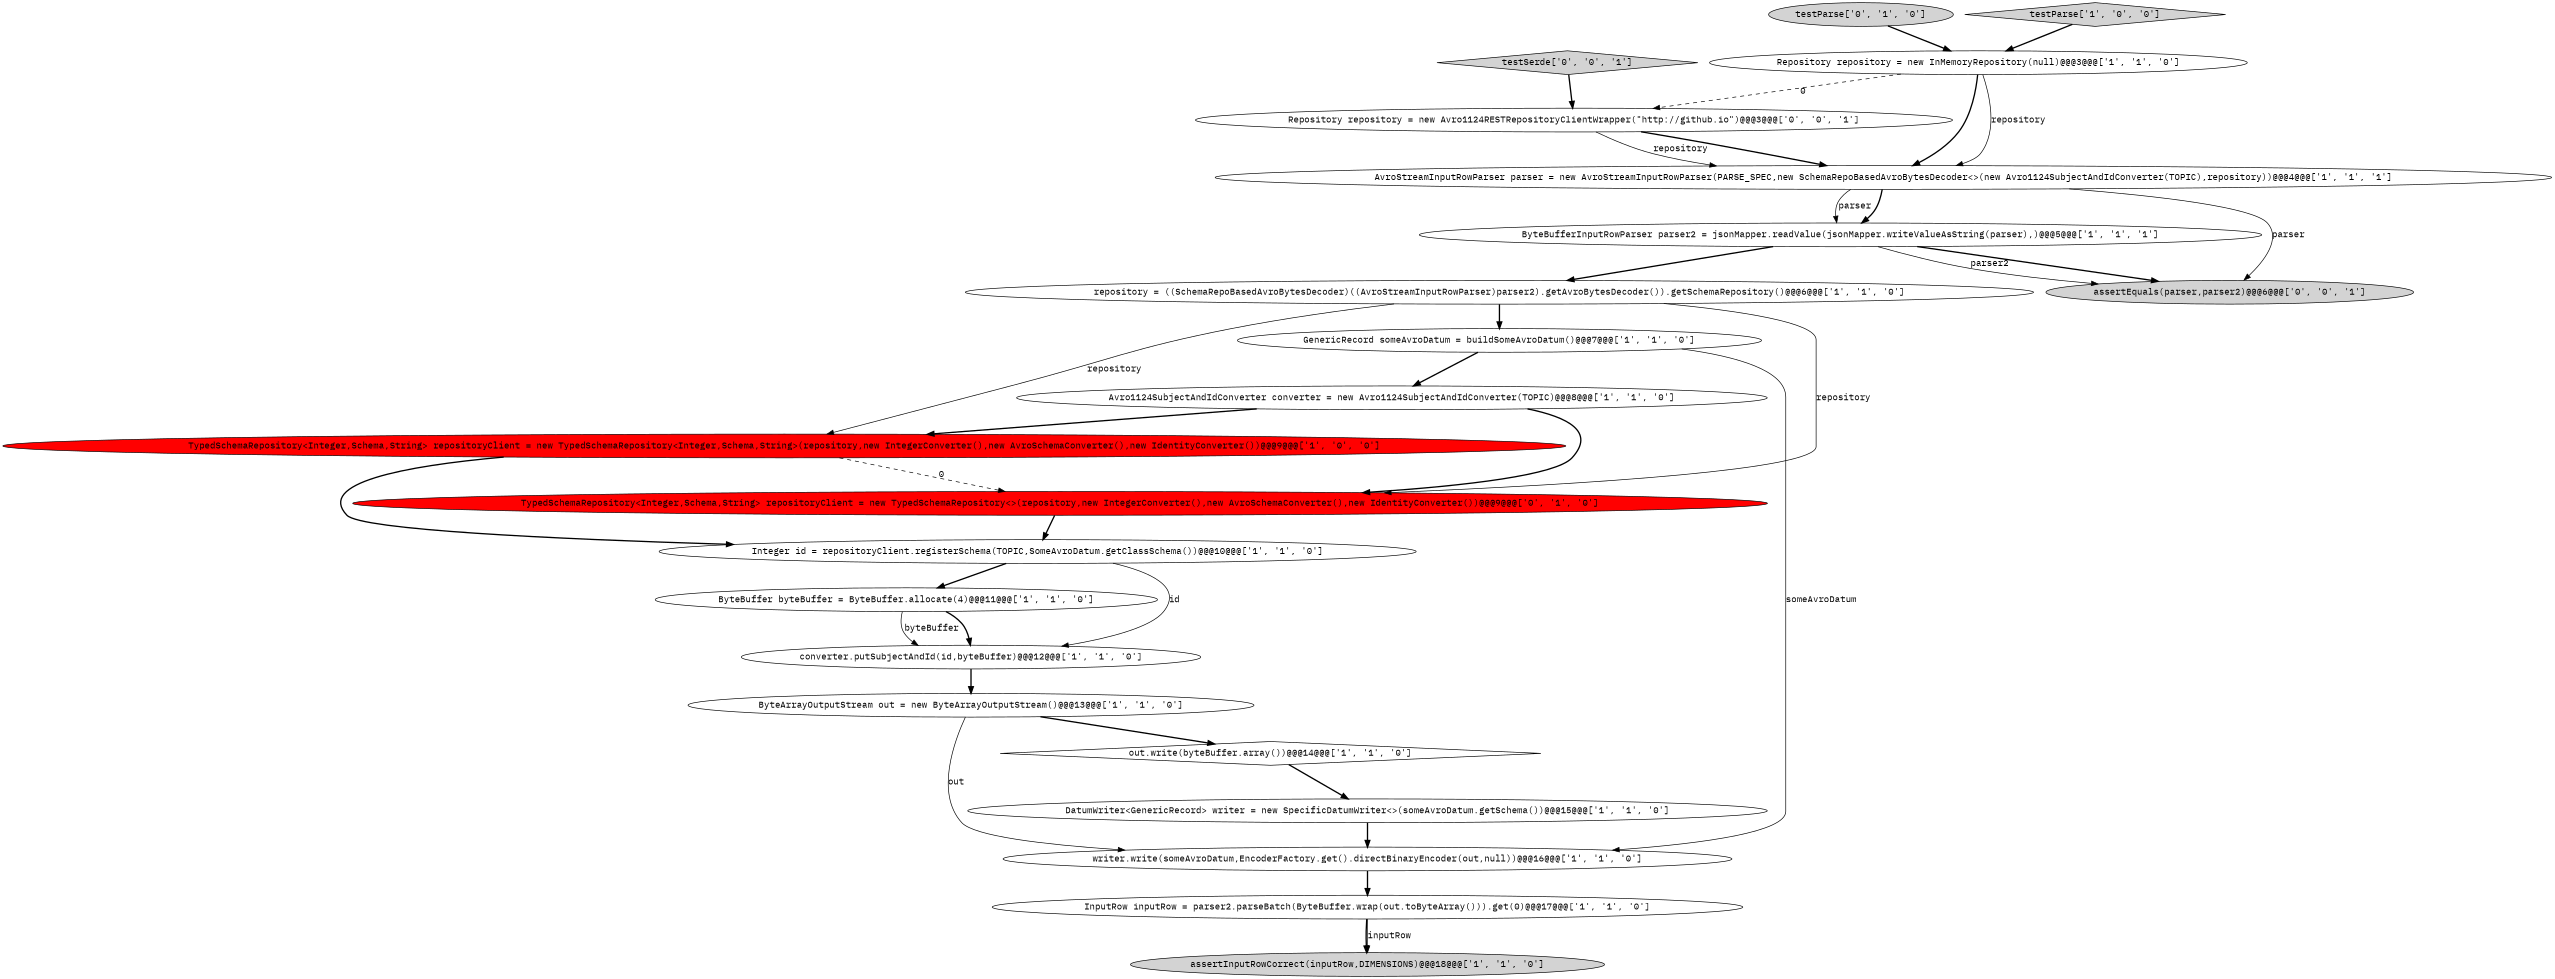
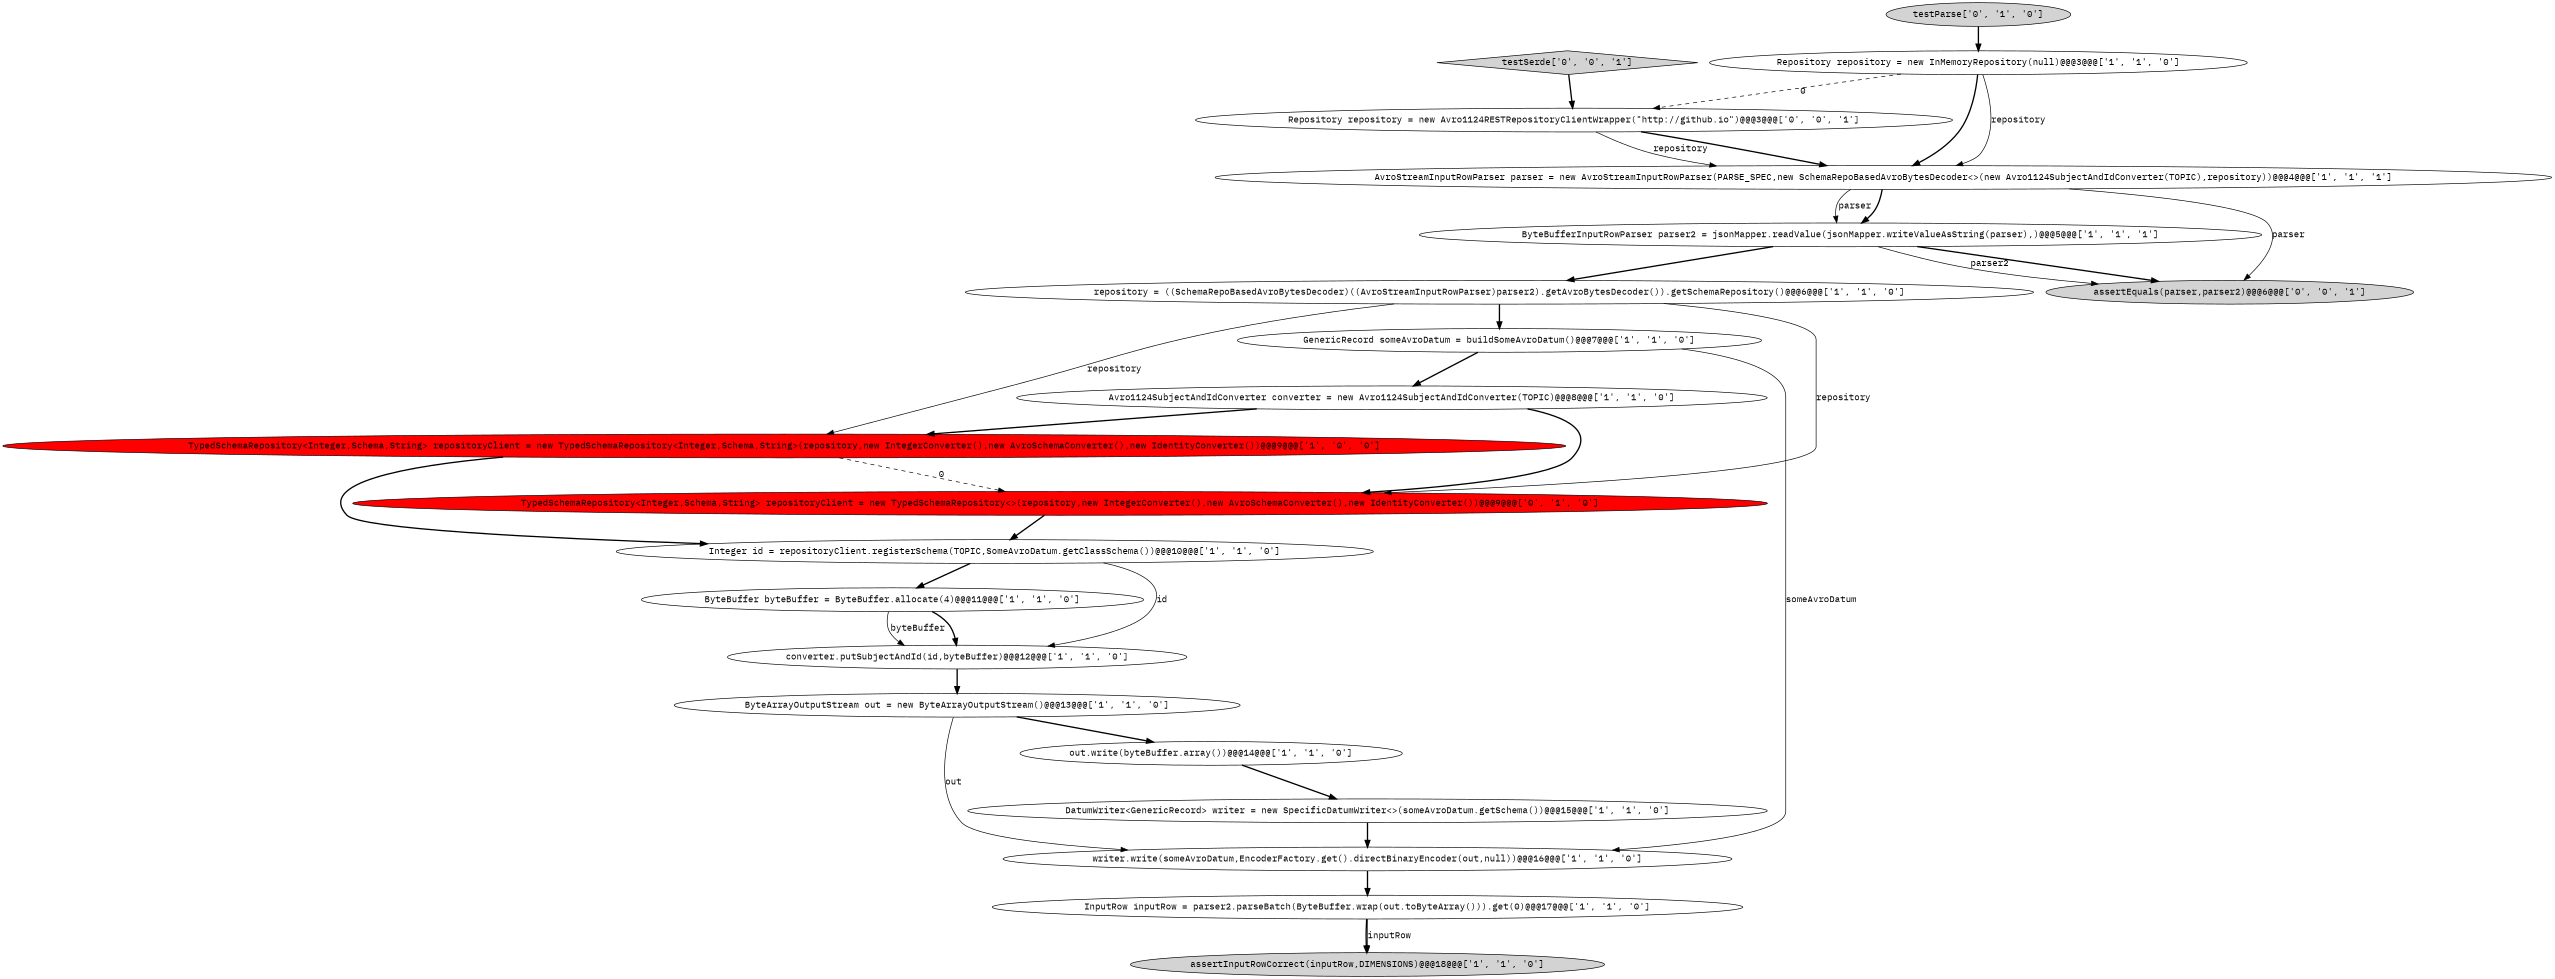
node "testParse['1', '0', '0']": removed
node "out.write(byteBuffer.array())@@@14@@@['1', '1', '0']": shape diamond -> ellipse
